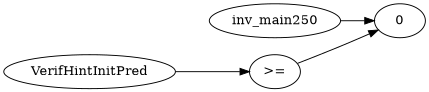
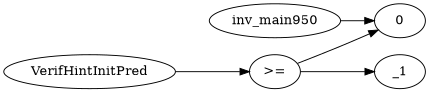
node "inv_main250": label "inv_main250" -> "inv_main950"
node "_1": added
